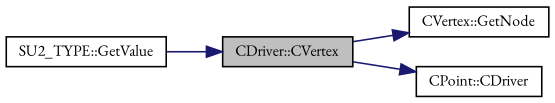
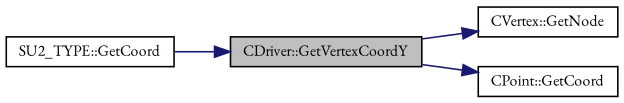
node "SU2_TYPE::GetValue": label "SU2_TYPE::GetValue" -> "SU2_TYPE::GetCoord"
node "CDriver::CVertex": label "CDriver::CVertex" -> "CDriver::GetVertexCoordY"
node "CPoint::CDriver": label "CPoint::CDriver" -> "CPoint::GetCoord"
